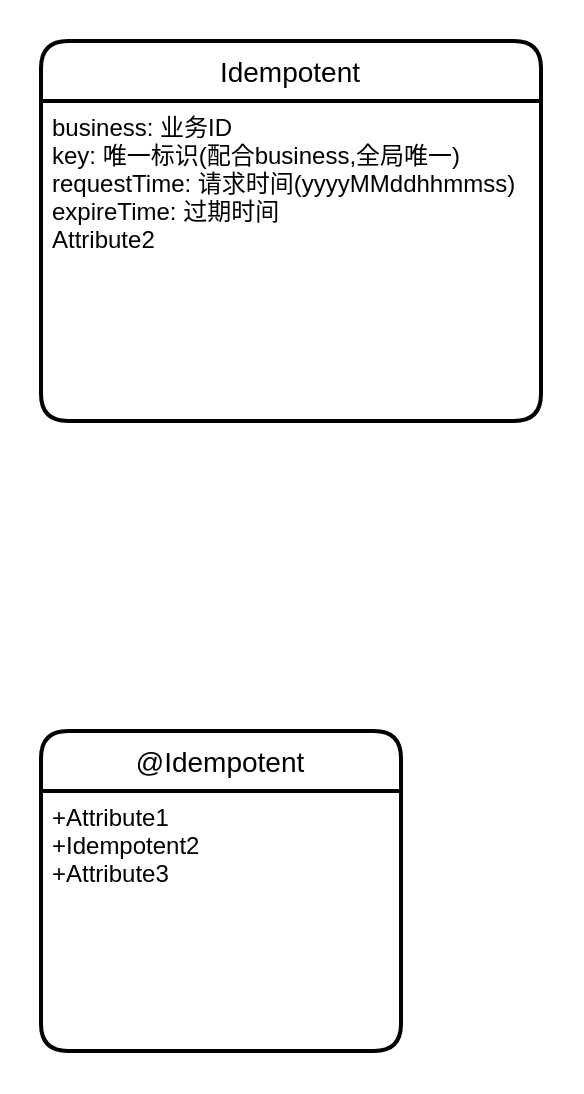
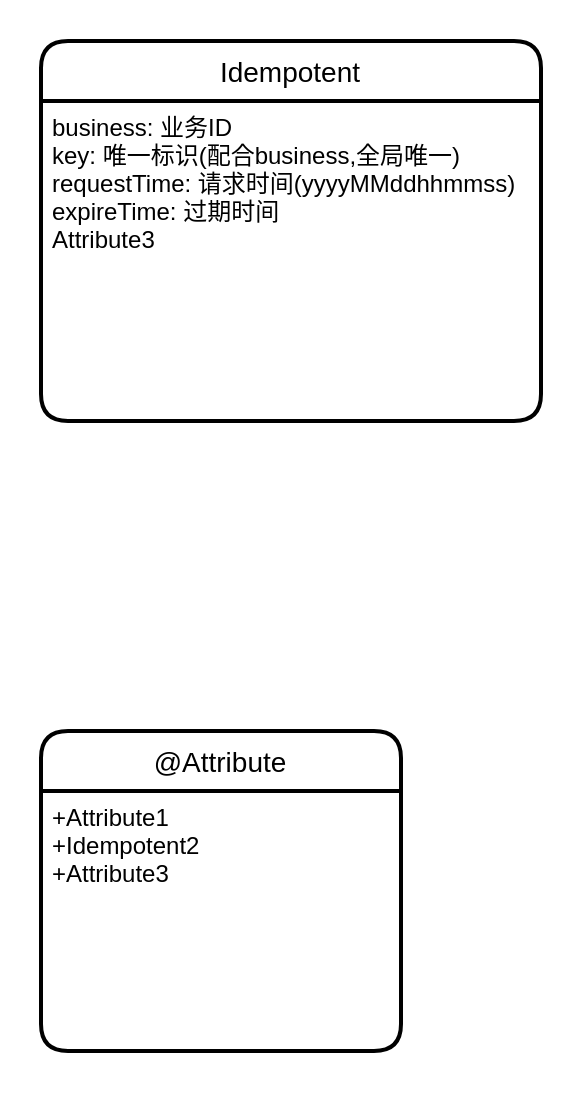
node "business: 业务ID key: 唯一标识(配合business,全局唯一) requestTime: 请求时间(yyyyMMddhhmmss) expireTime: 过期时间 Attribute2": label "business: 业务ID key: 唯一标识(配合business,全局唯一) requestTime: 请求时间(yyyyMMddhhmmss) expireTime: 过期时间 Attribute2" -> "business: 业务ID key: 唯一标识(配合business,全局唯一) requestTime: 请求时间(yyyyMMddhhmmss) expireTime: 过期时间 Attribute3"
node "@Idempotent": label "@Idempotent" -> "@Attribute"
